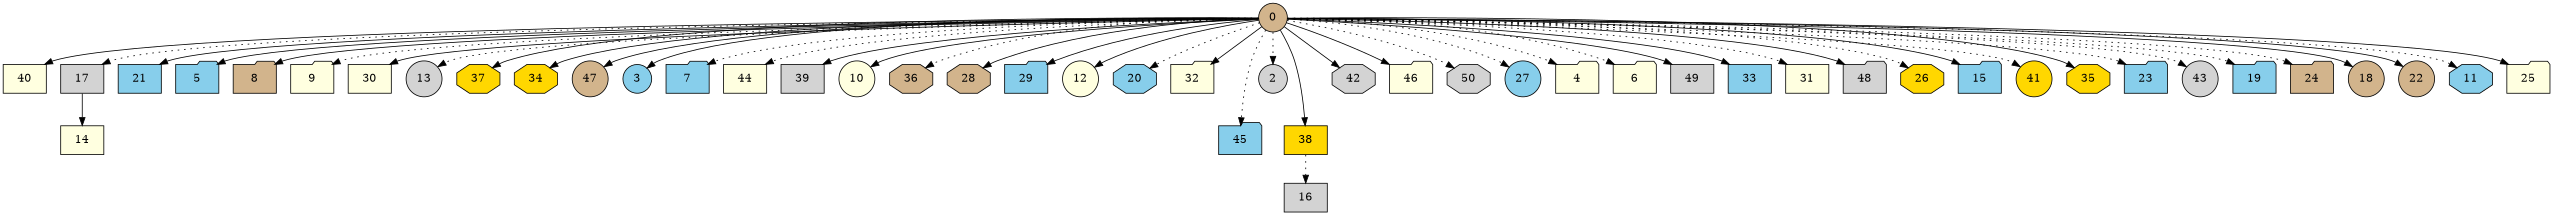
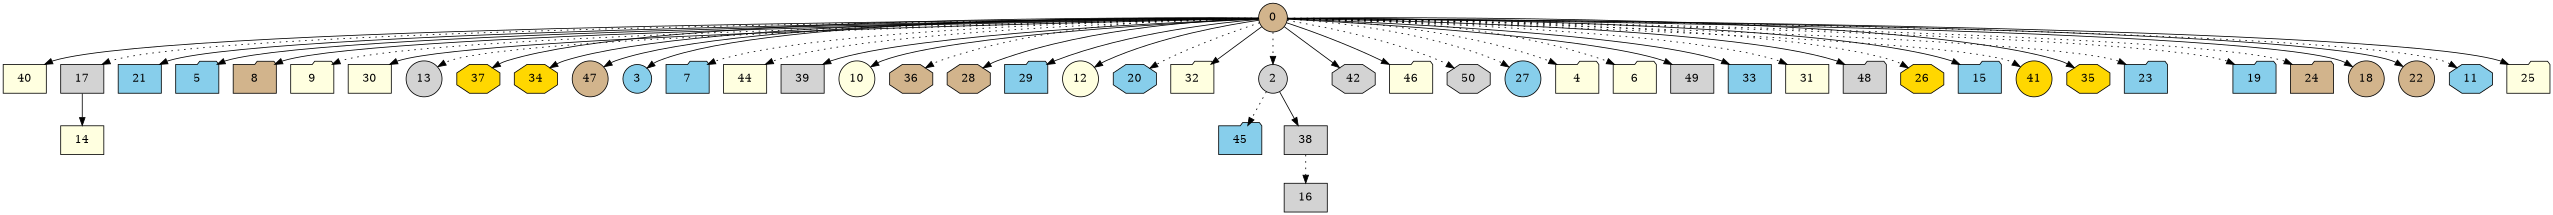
edge "0" -> "45": now "2" -> "45"
edge "0" -> "38": now "2" -> "38"
node "43": removed
node "38": fillcolor gold -> lightgrey
